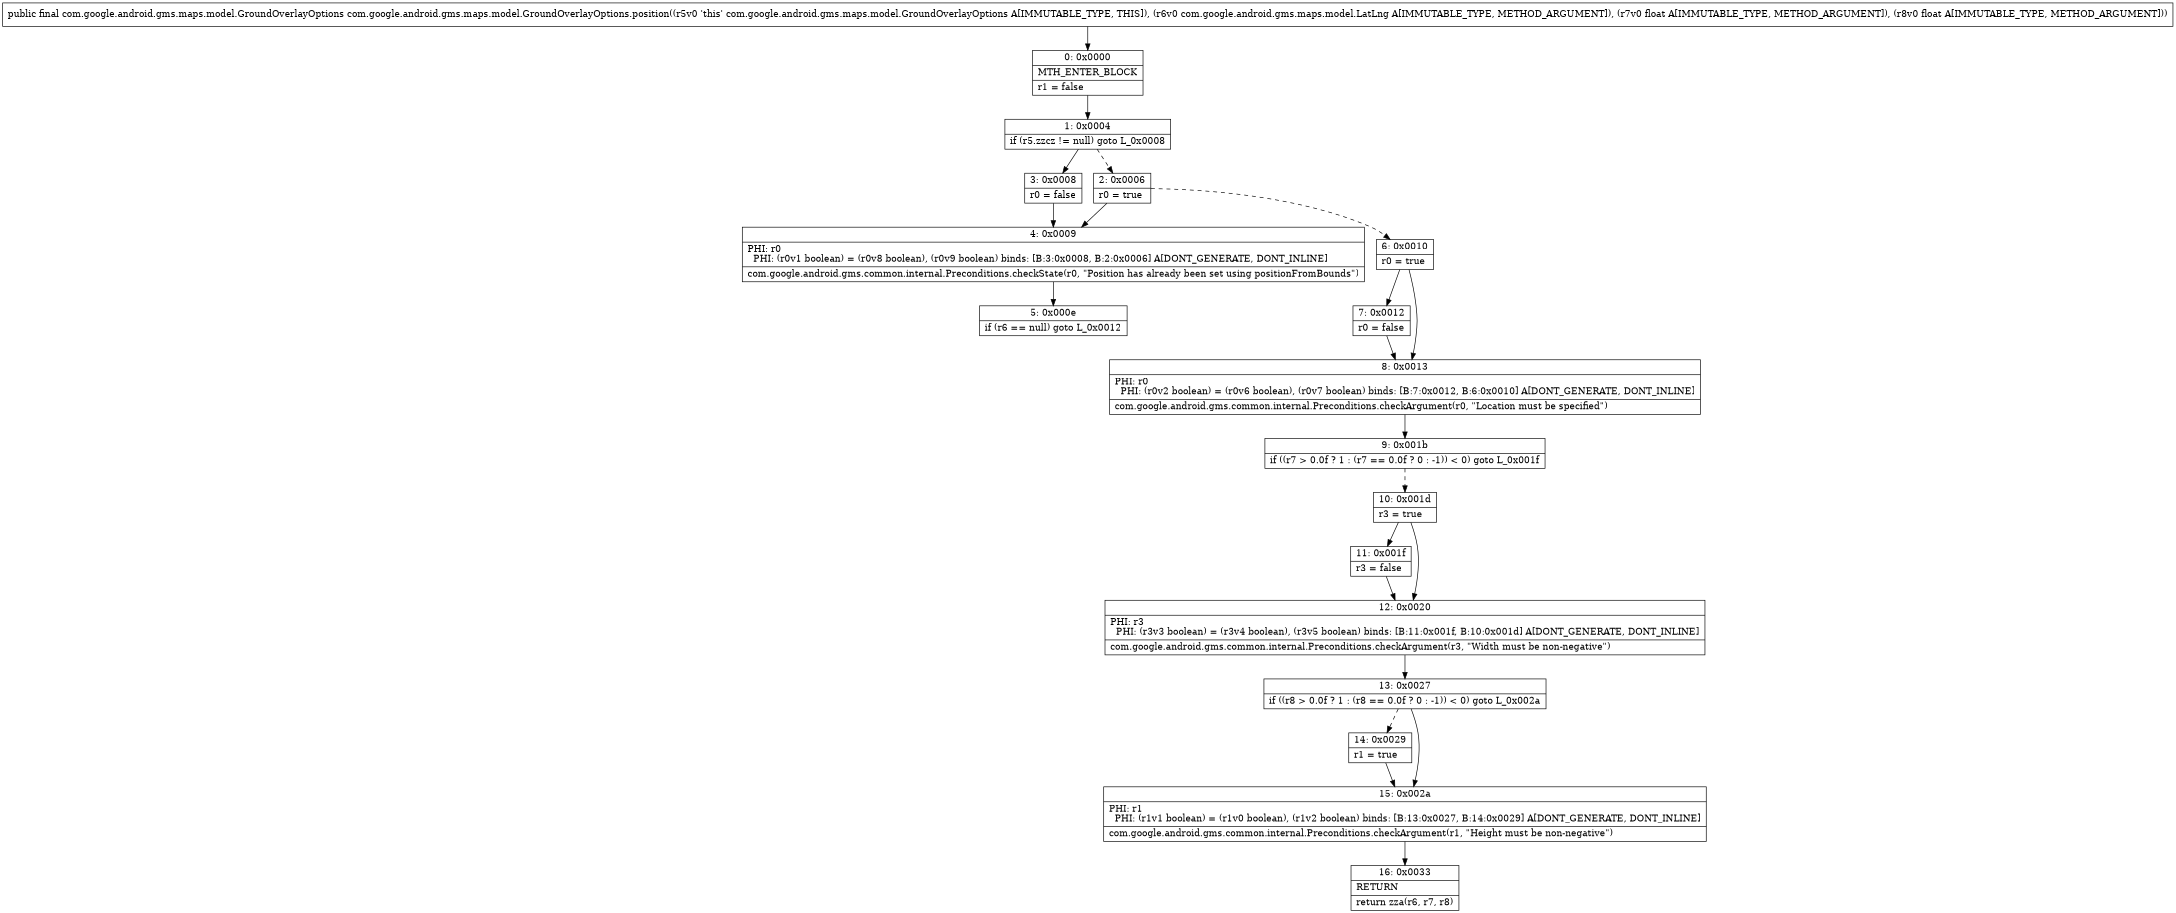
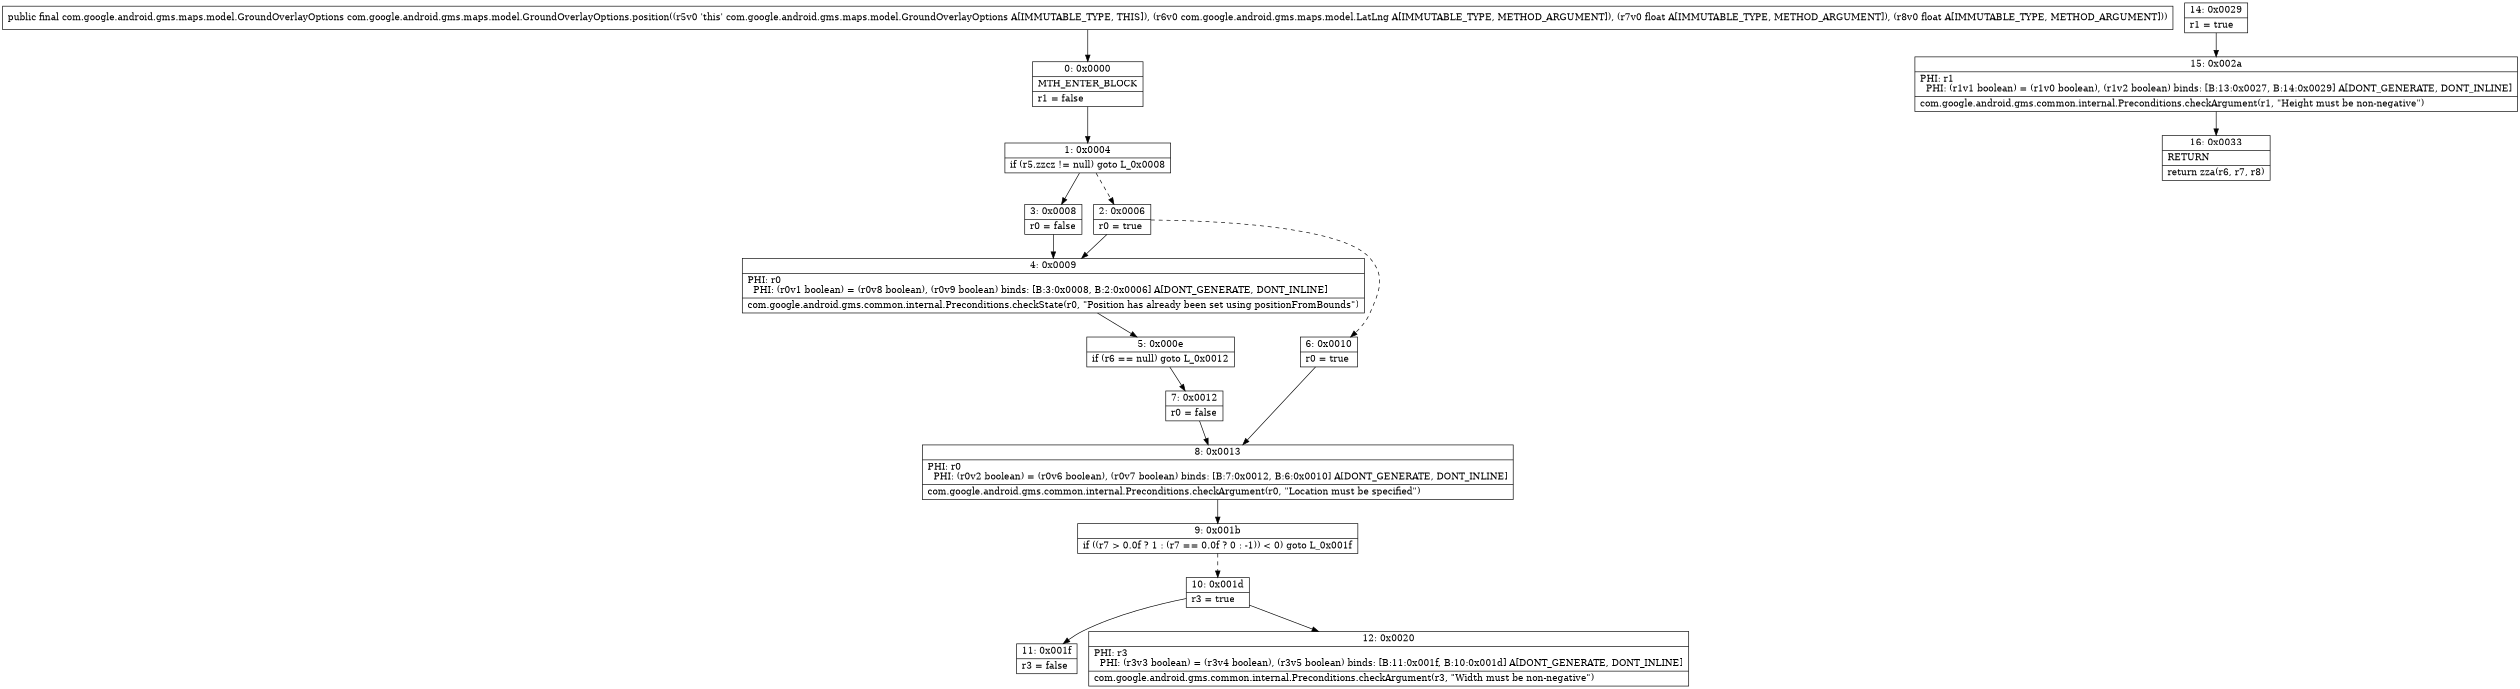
edge "6: 0x0010" -> "7: 0x0012": now "5: 0x000e" -> "7: 0x0012"
edge "11: 0x001f" -> "12: 0x0020": removed
node "13: 0x0027": removed
